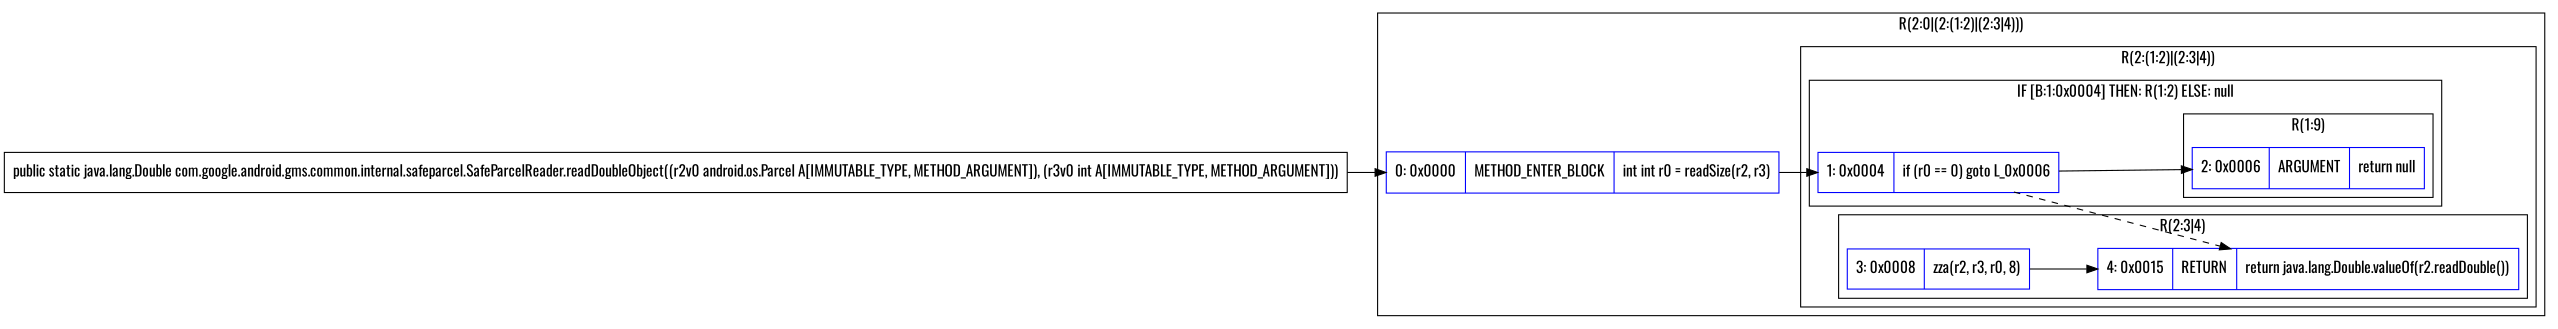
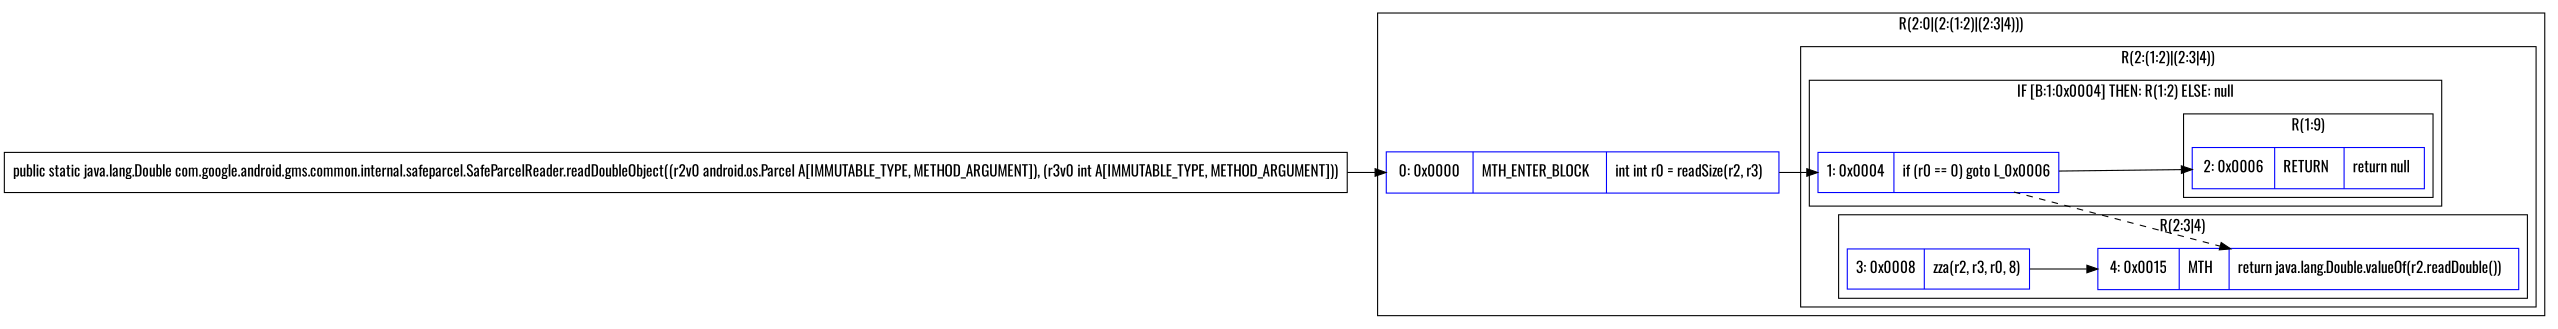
node "2: 0x0006": text "ARGUMENT" -> "RETURN"
node "0: 0x0000": text "METHOD_ENTER_BLOCK" -> "MTH_ENTER_BLOCK"
node "4: 0x0015": text "RETURN" -> "MTH"
